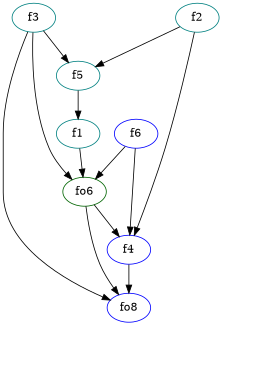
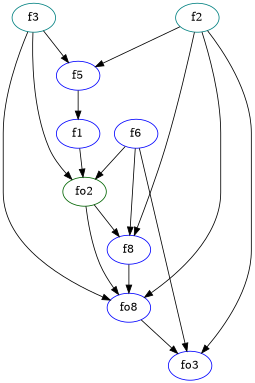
node "f5": color teal -> blue
node "f1": color teal -> blue
edge "f2" -> "fo8": added
node "fo6": label "fo6" -> "fo2"
node "f4": label "f4" -> "f8"
node "fo3": added
